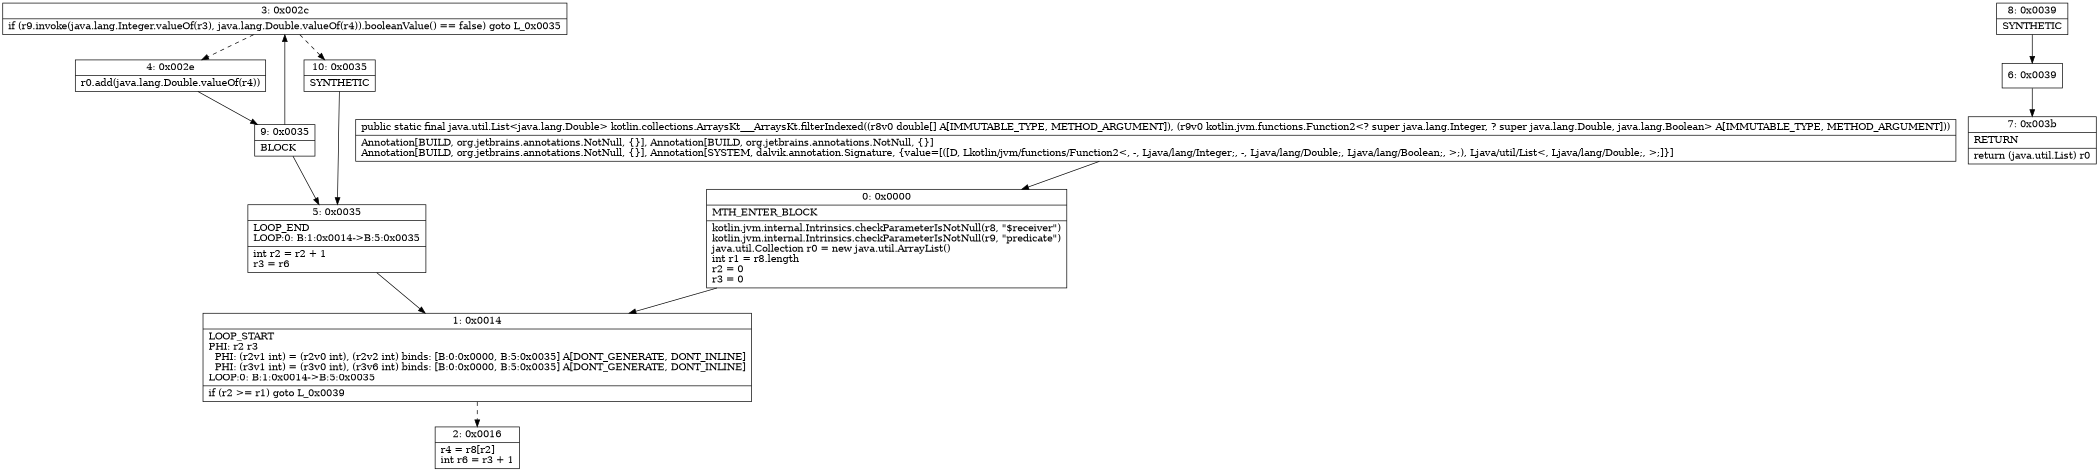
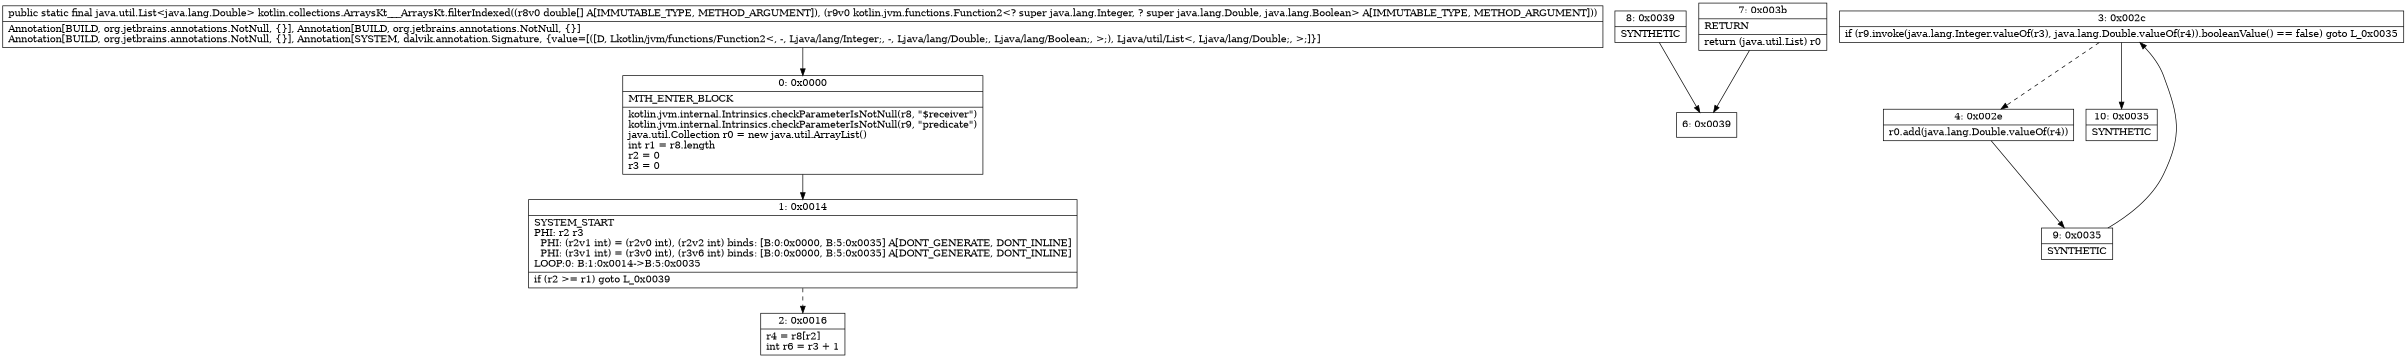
edge "3: 0x002c" -> "10: 0x0035": style dashed -> solid
edge "6: 0x0039" -> "7: 0x003b": reversed
node "9: 0x0035": text "BLOCK" -> "SYNTHETIC"
node "5: 0x0035": removed
node "1: 0x0014": text "LOOP_START" -> "SYSTEM_START"
